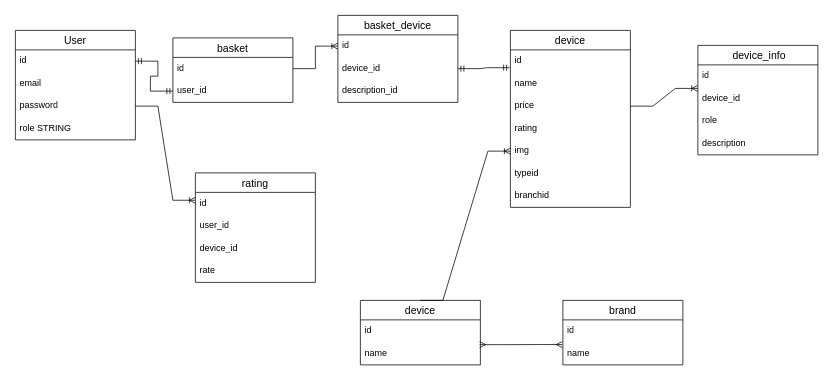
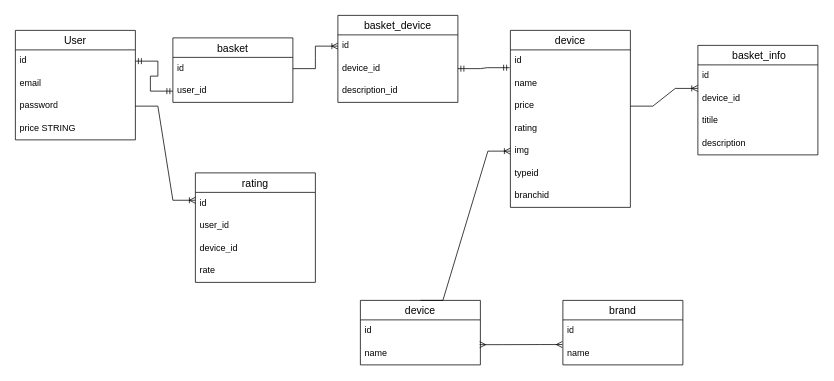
node "device_info": label "device_info" -> "basket_info"
node "role": label "role" -> "titile"
node "role STRING": label "role STRING" -> "price STRING"
